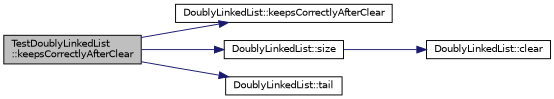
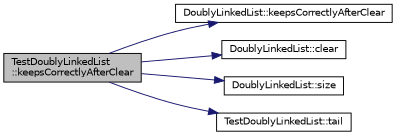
edge "DoublyLinkedList::size" -> "DoublyLinkedList::clear": now "TestDoublyLinkedList ::keepsCorrectlyAfterClear" -> "DoublyLinkedList::clear"
node "DoublyLinkedList::tail": label "DoublyLinkedList::tail" -> "TestDoublyLinkedList::tail"
